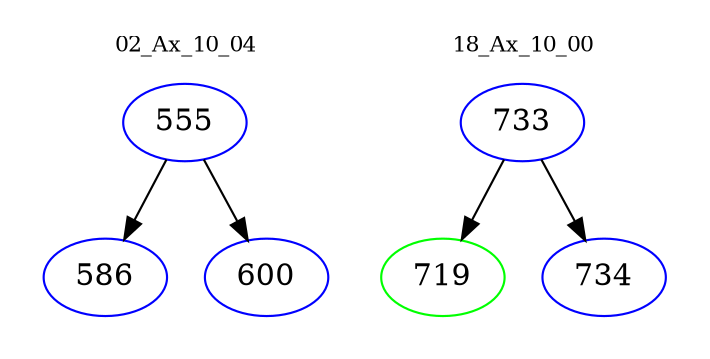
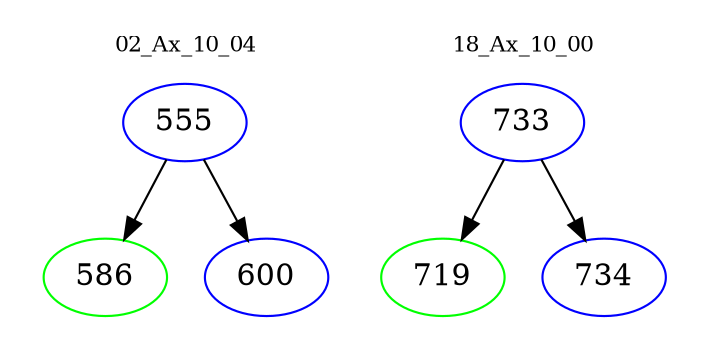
node "586": color blue -> green
